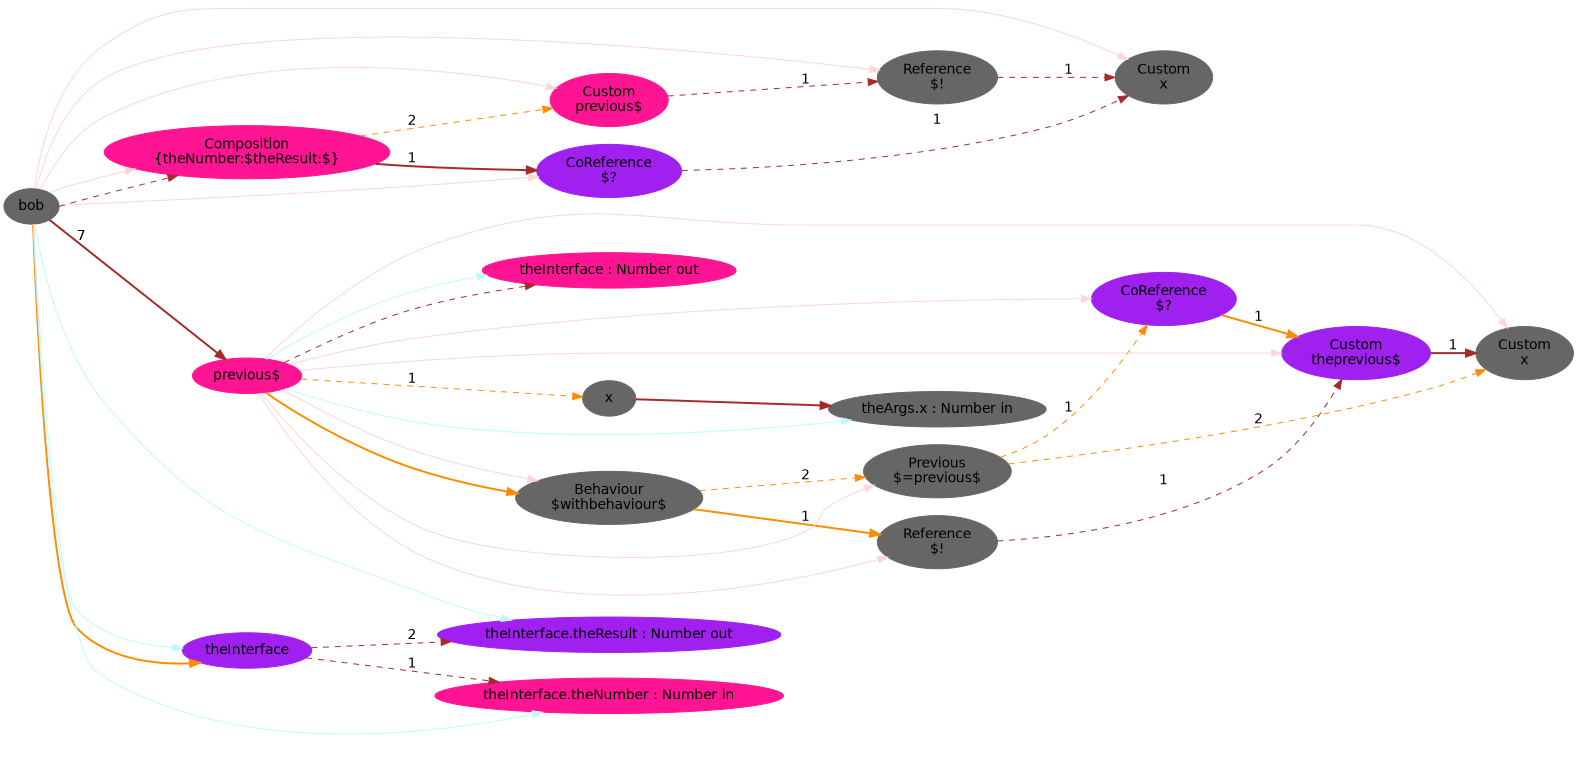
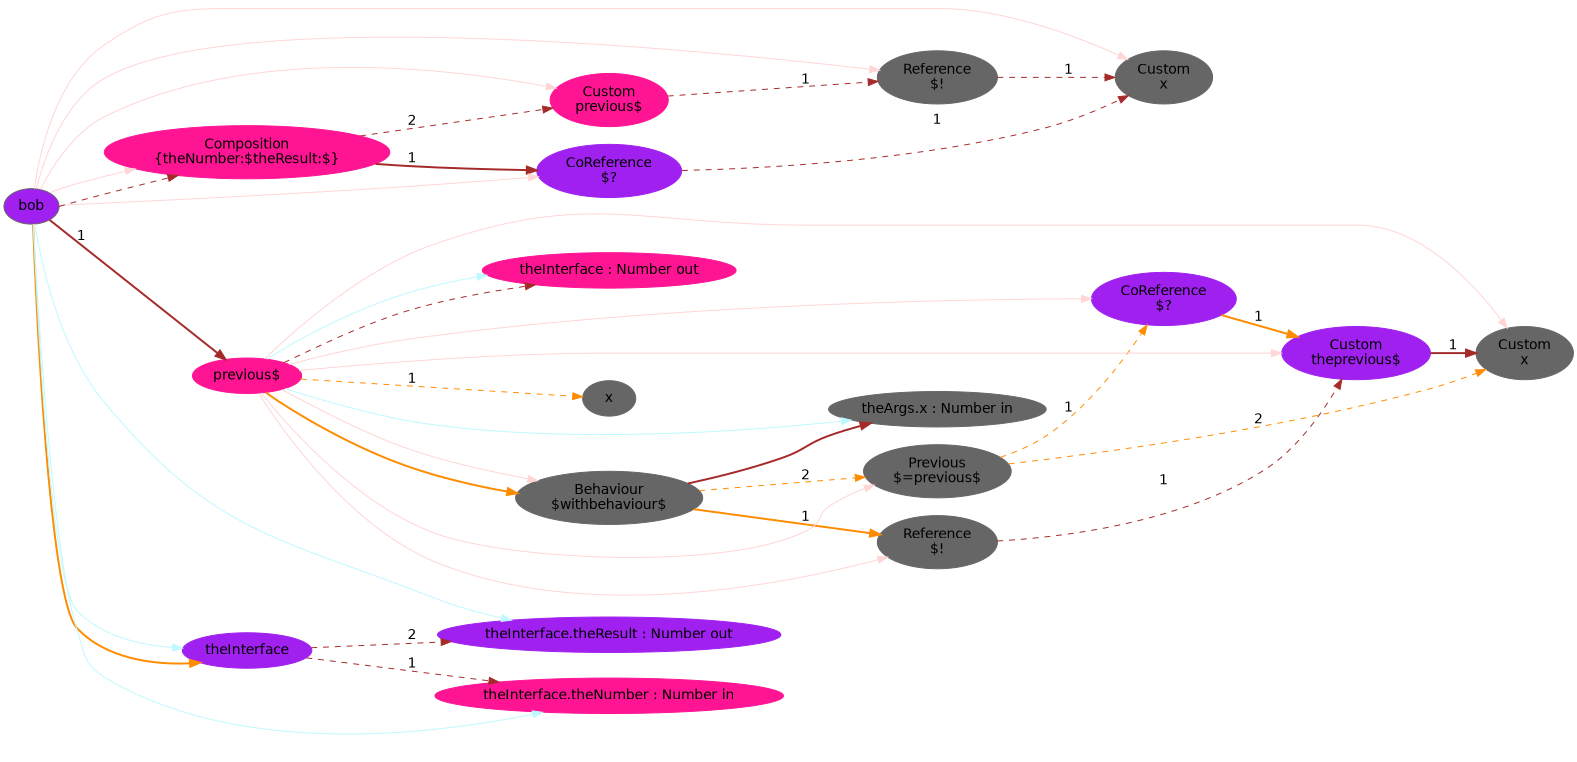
edge "Composition {theNumber:$theResult:$}" -> "Custom previous$": color darkorange -> brown
node "bob": fillcolor gray40 -> purple
edge "bob" -> "previous$": label "7" -> "1"
edge "x" -> "theArgs.x : Number in": now "Behaviour $withbehaviour$" -> "theArgs.x : Number in"
